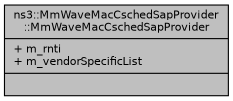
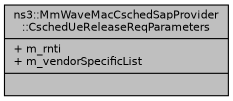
node "ns3::MmWaveMacCschedSapProvider": text "::MmWaveMacCschedSapProvider" -> "::CschedUeReleaseReqParameters"
